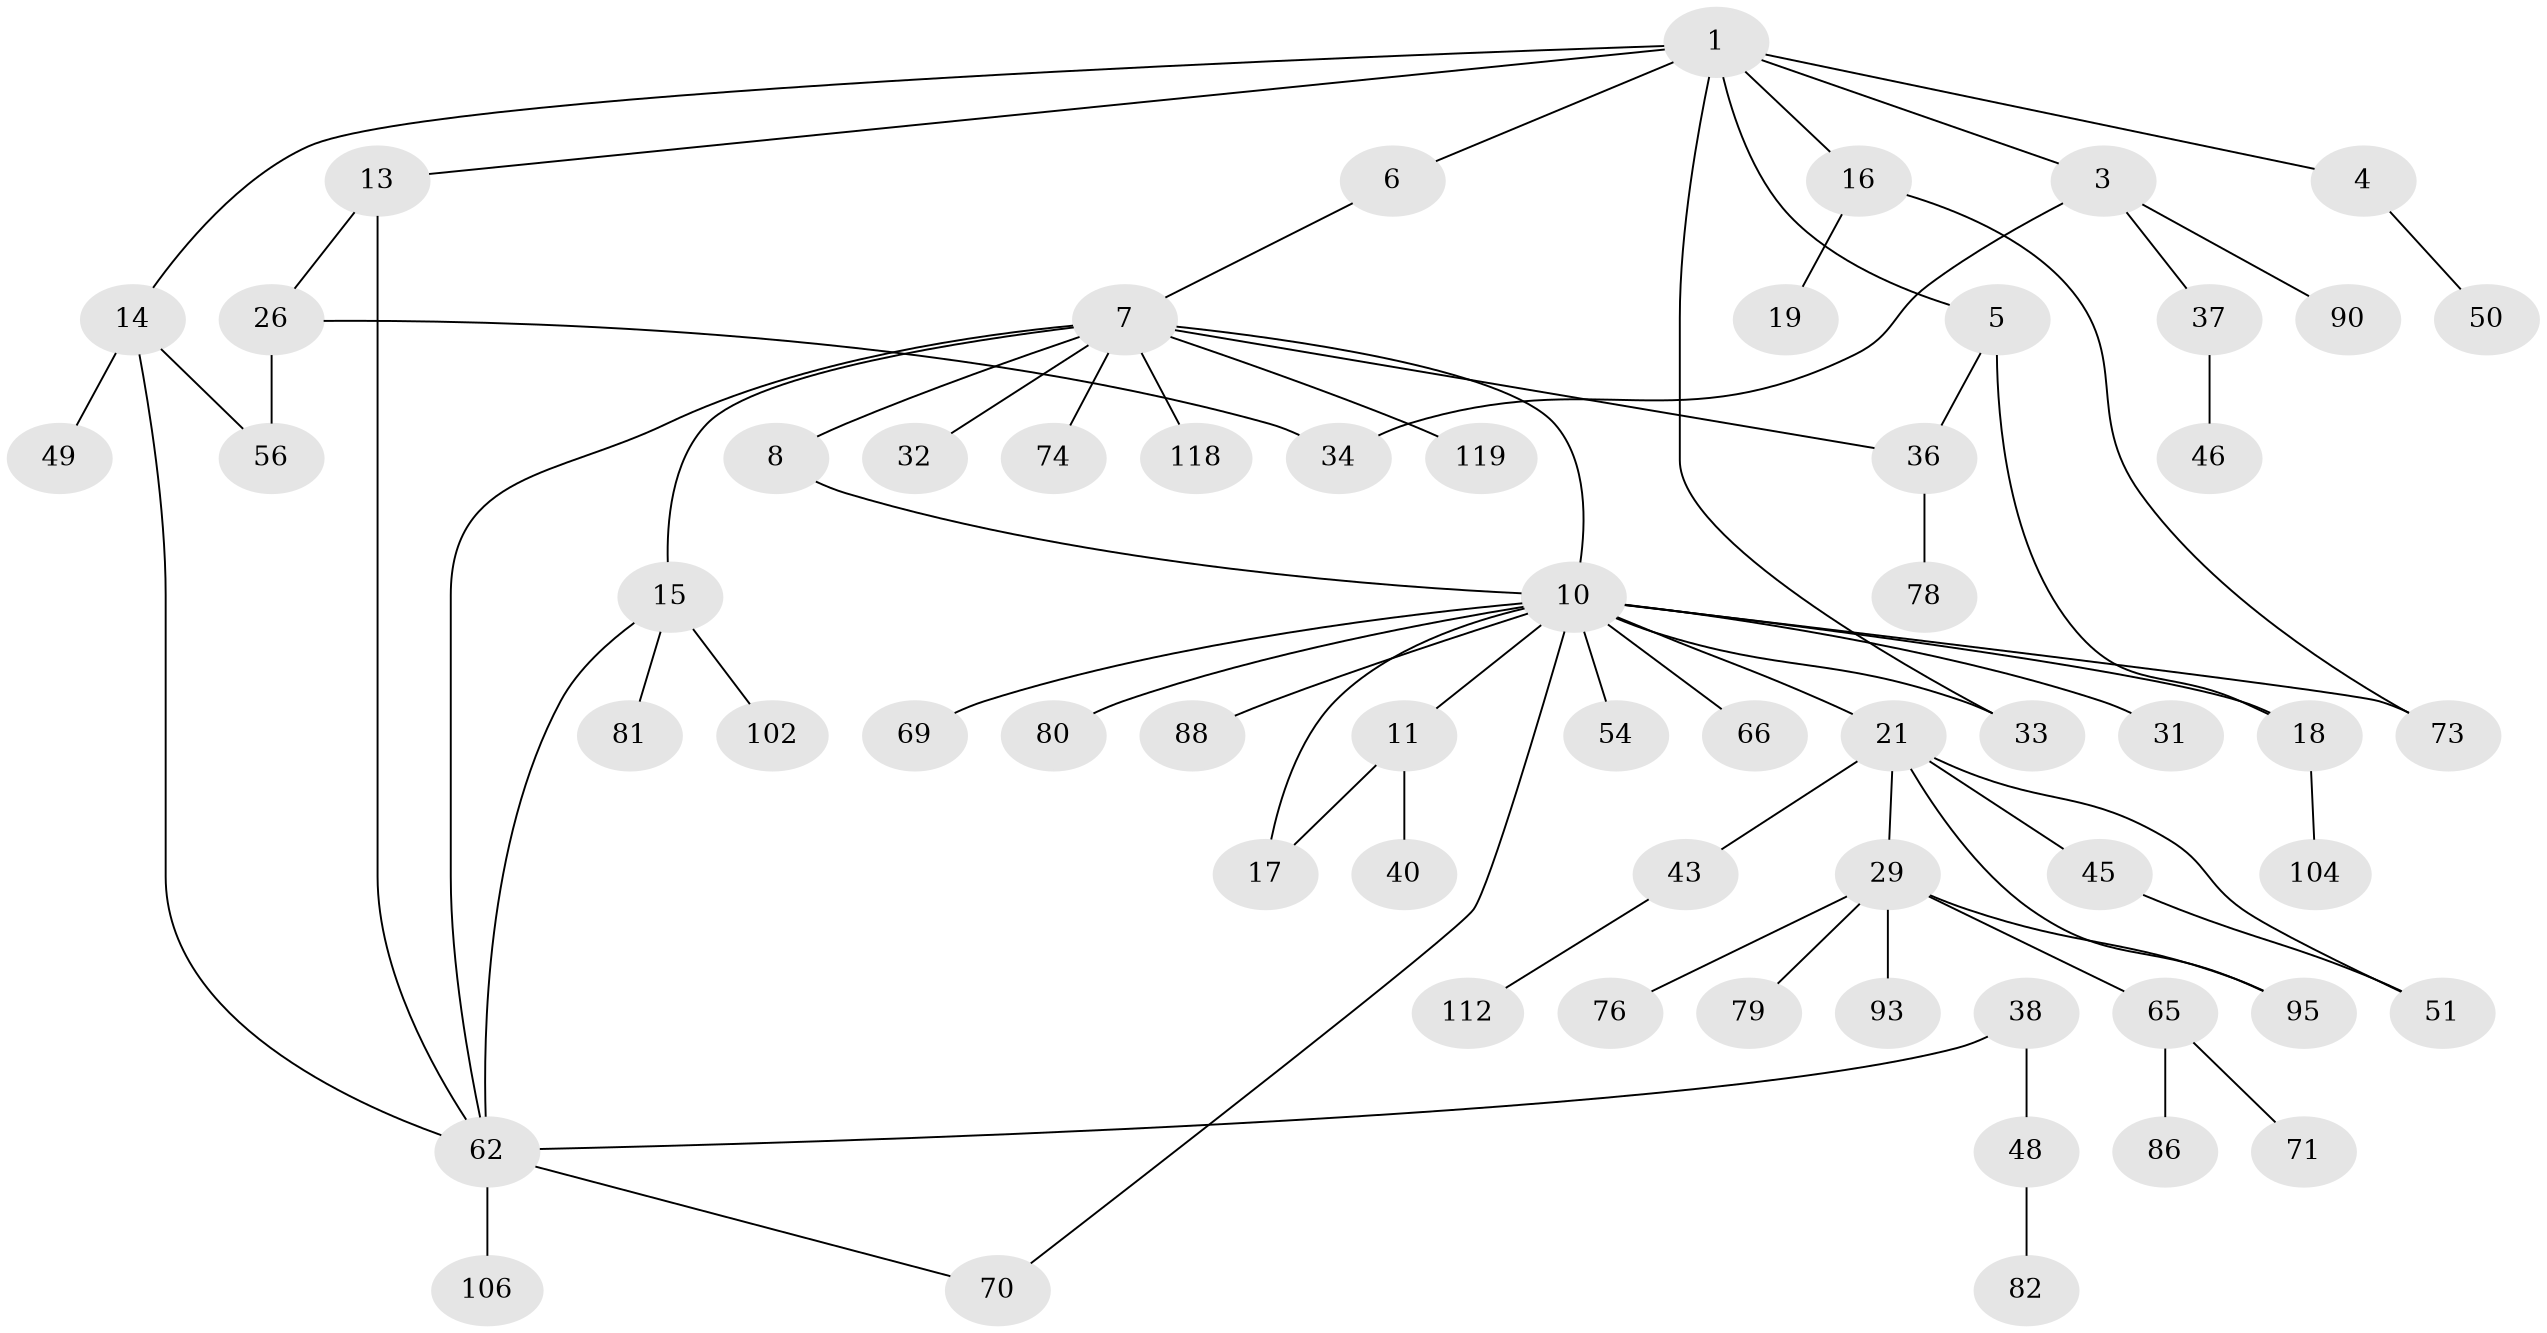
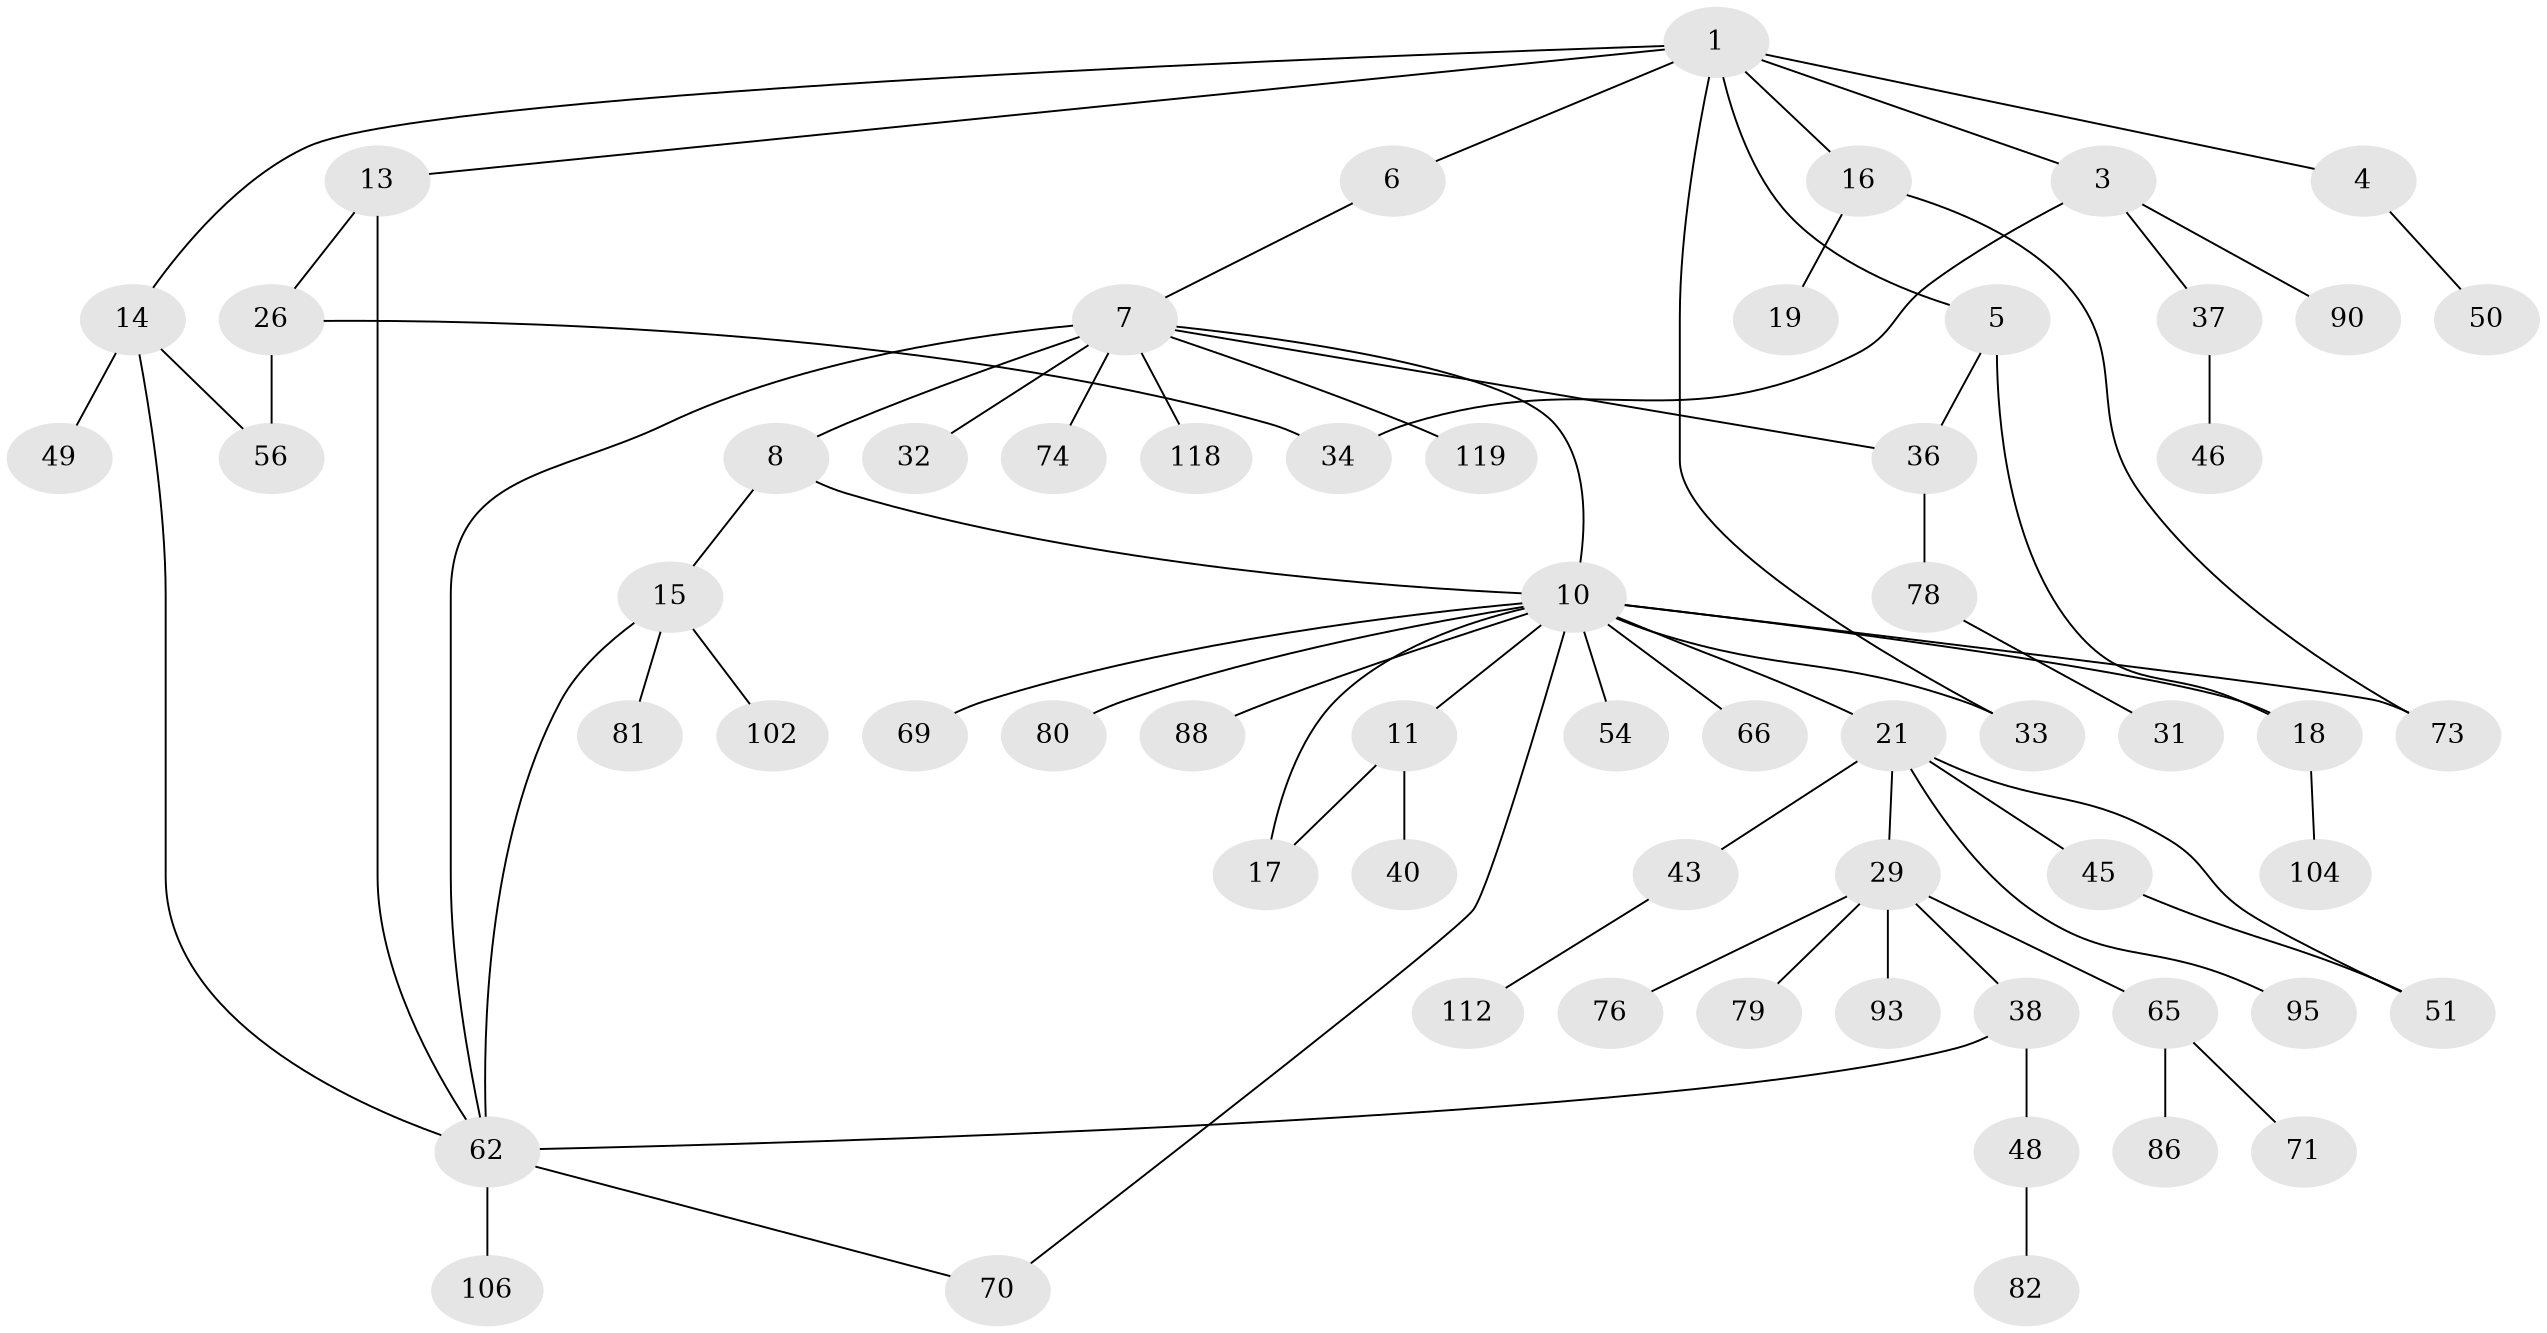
edge "7" -- "15": now "8" -- "15"
edge "10" -- "31": now "78" -- "31"
edge "29" -- "95": now "29" -- "38"
